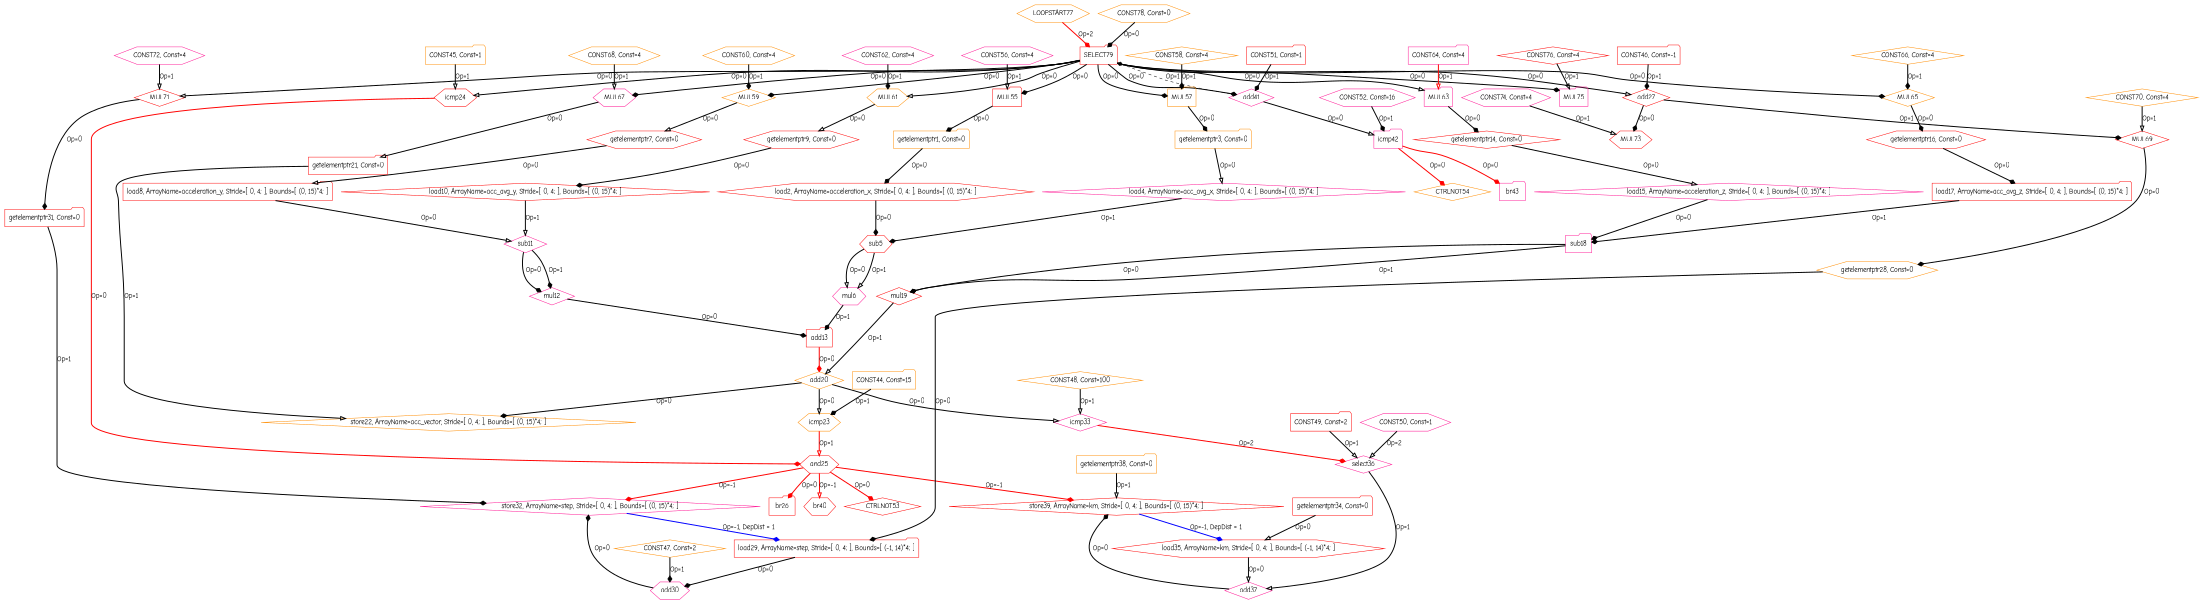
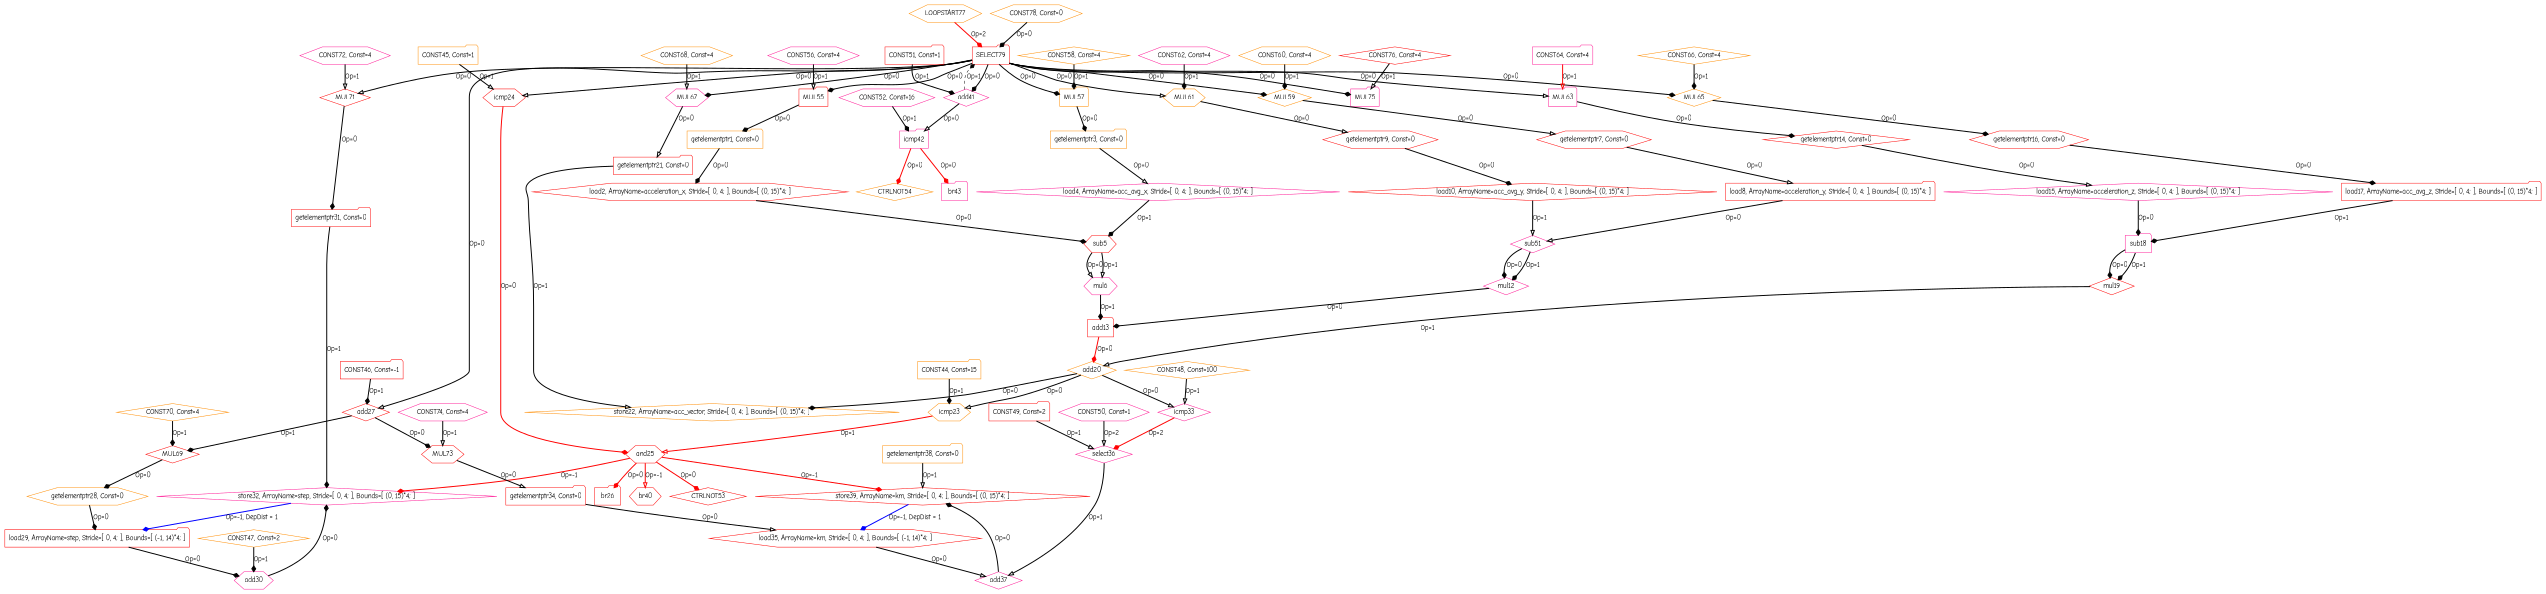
edge "CONST70, Const=4" -> "MUL69": arrowhead onormal -> diamond
node "sub11": label "sub11" -> "sub51"
edge "MUL73" -> "getelementptr34, Const=0": added, label "Op=0"
